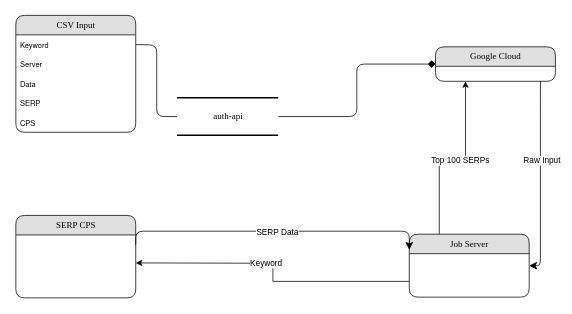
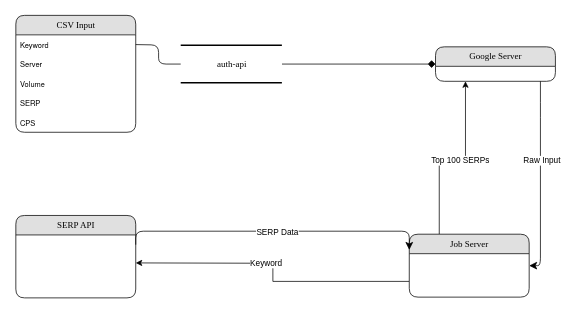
node "Google Cloud": label "Google Cloud" -> "Google Server"
node "Data": label "Data" -> "Volume"
node "auth-api": moved (227, 117) -> (231, 64)
node "SERP CPS": label "SERP CPS" -> "SERP API"
